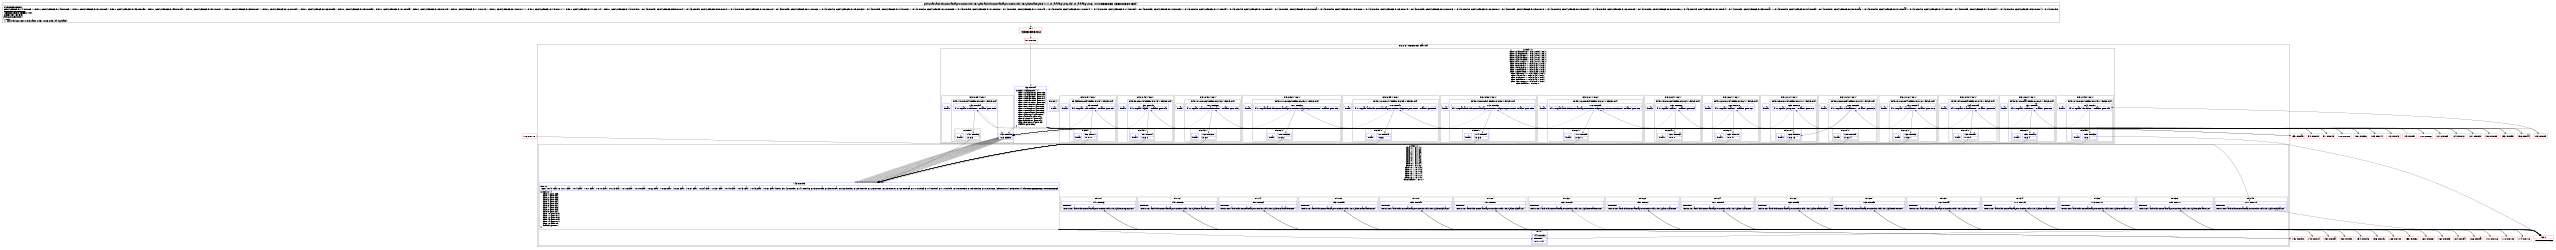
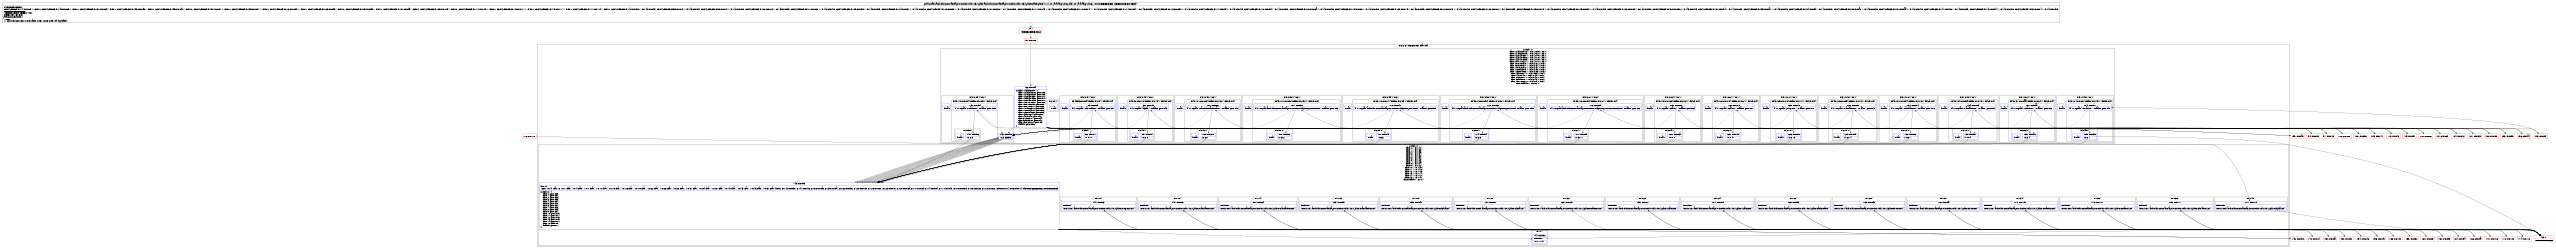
edge "92: 0x0004" -> "115: 0x0057": added
edge "128: 0x0089" -> "126: 0x0080": now "128: 0x0089" -> "129: 0x008b"
